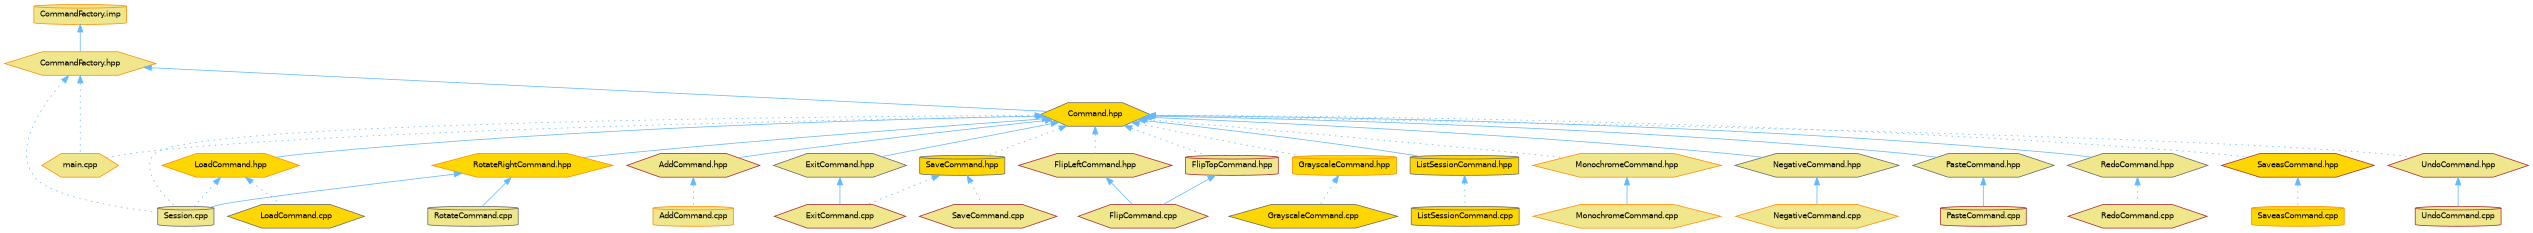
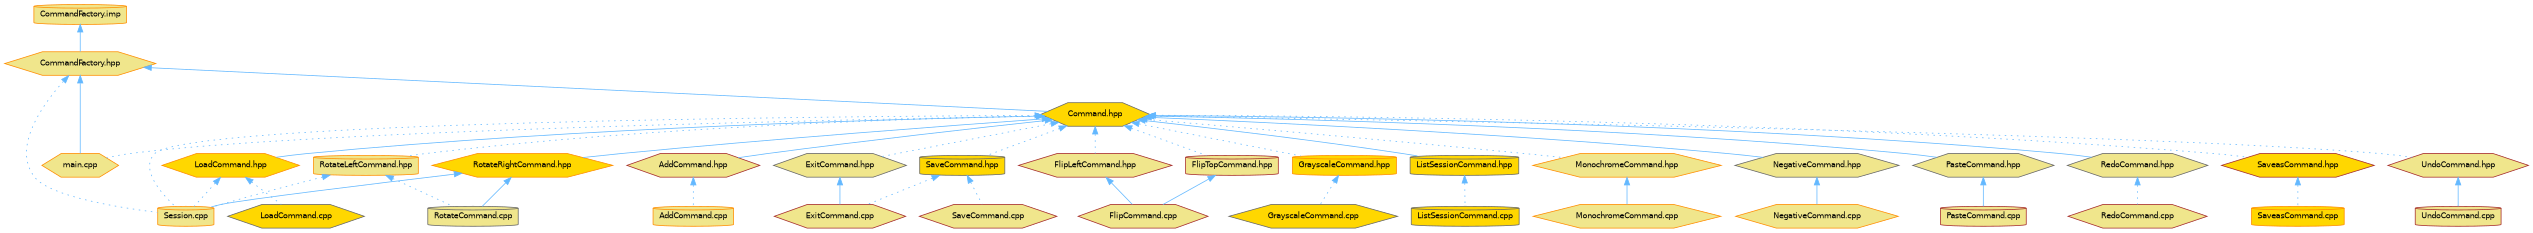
edge "main.cpp" -> "CommandFactory.hpp": style dotted -> solid
edge "ExitCommand.hpp" -> "Command.hpp": style solid -> dotted
node "RotateLeftCommand.hpp": added
node "Session.cpp": color gray40 -> darkorange
